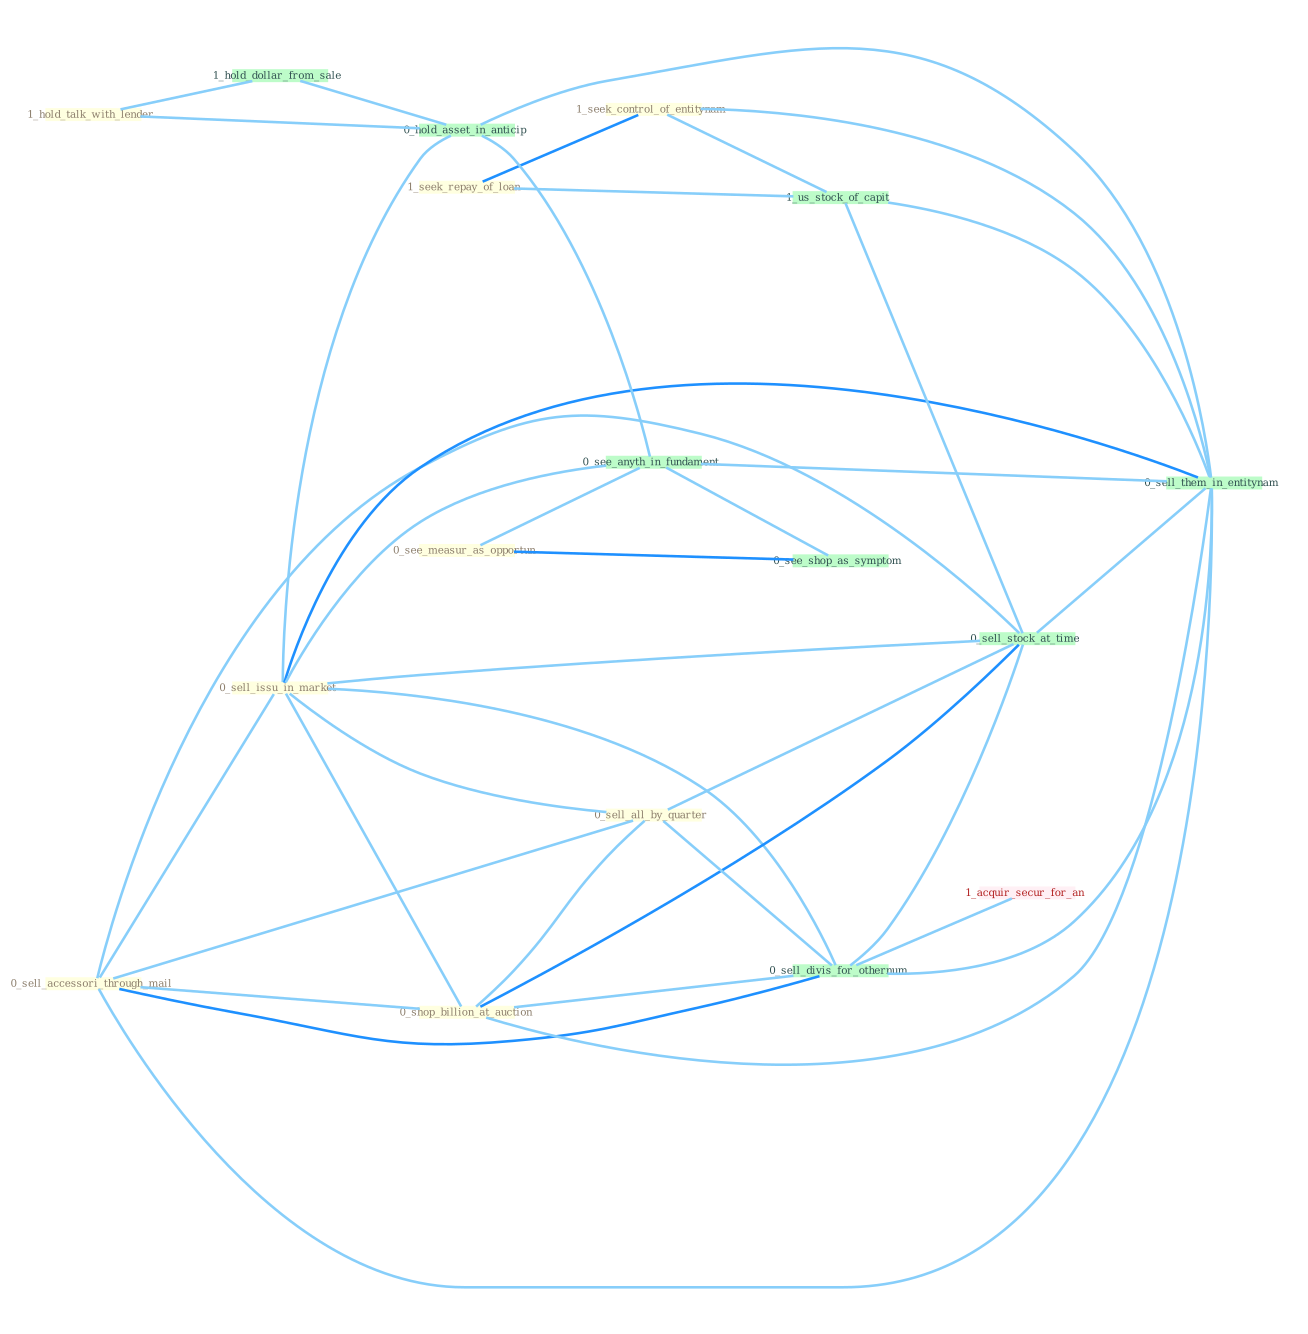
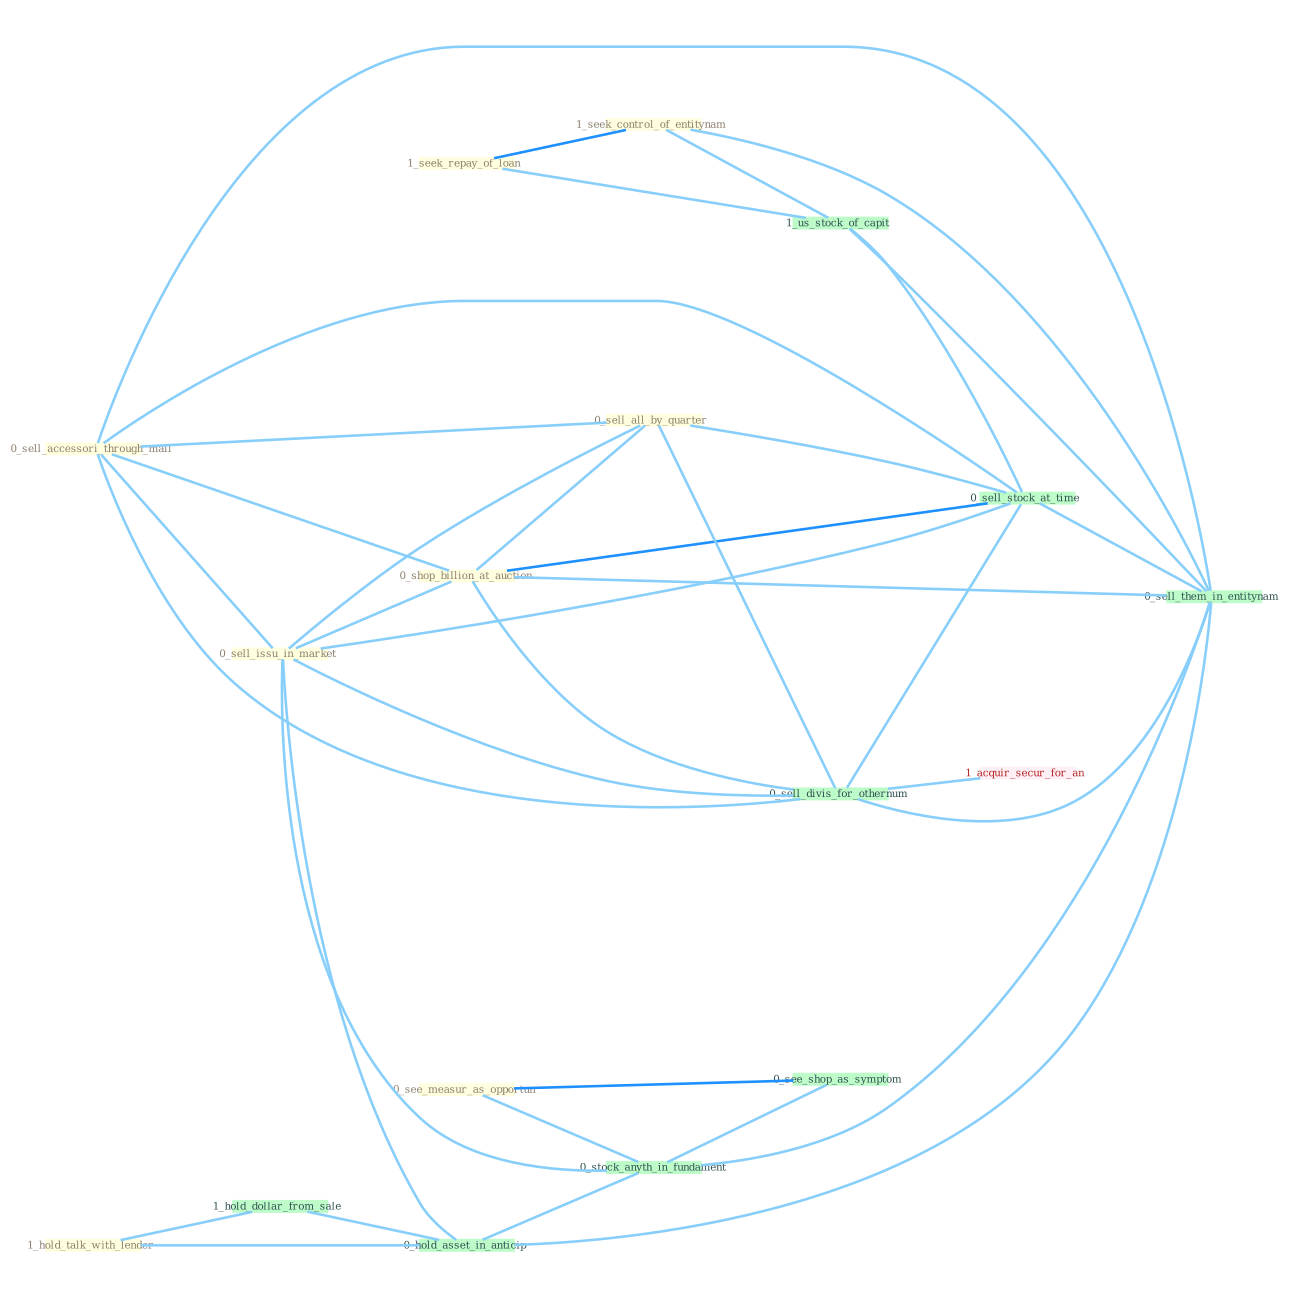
edge "0_sell_them_in_entitynam" -- "0_sell_issu_in_market": removed
node "0_see_anyth_in_fundament": label "0_see_anyth_in_fundament" -> "0_stock_anyth_in_fundament"
edge "0_sell_divis_for_othernum" -- "0_sell_accessori_through_mail": color #1e90ff -> #87cefa
